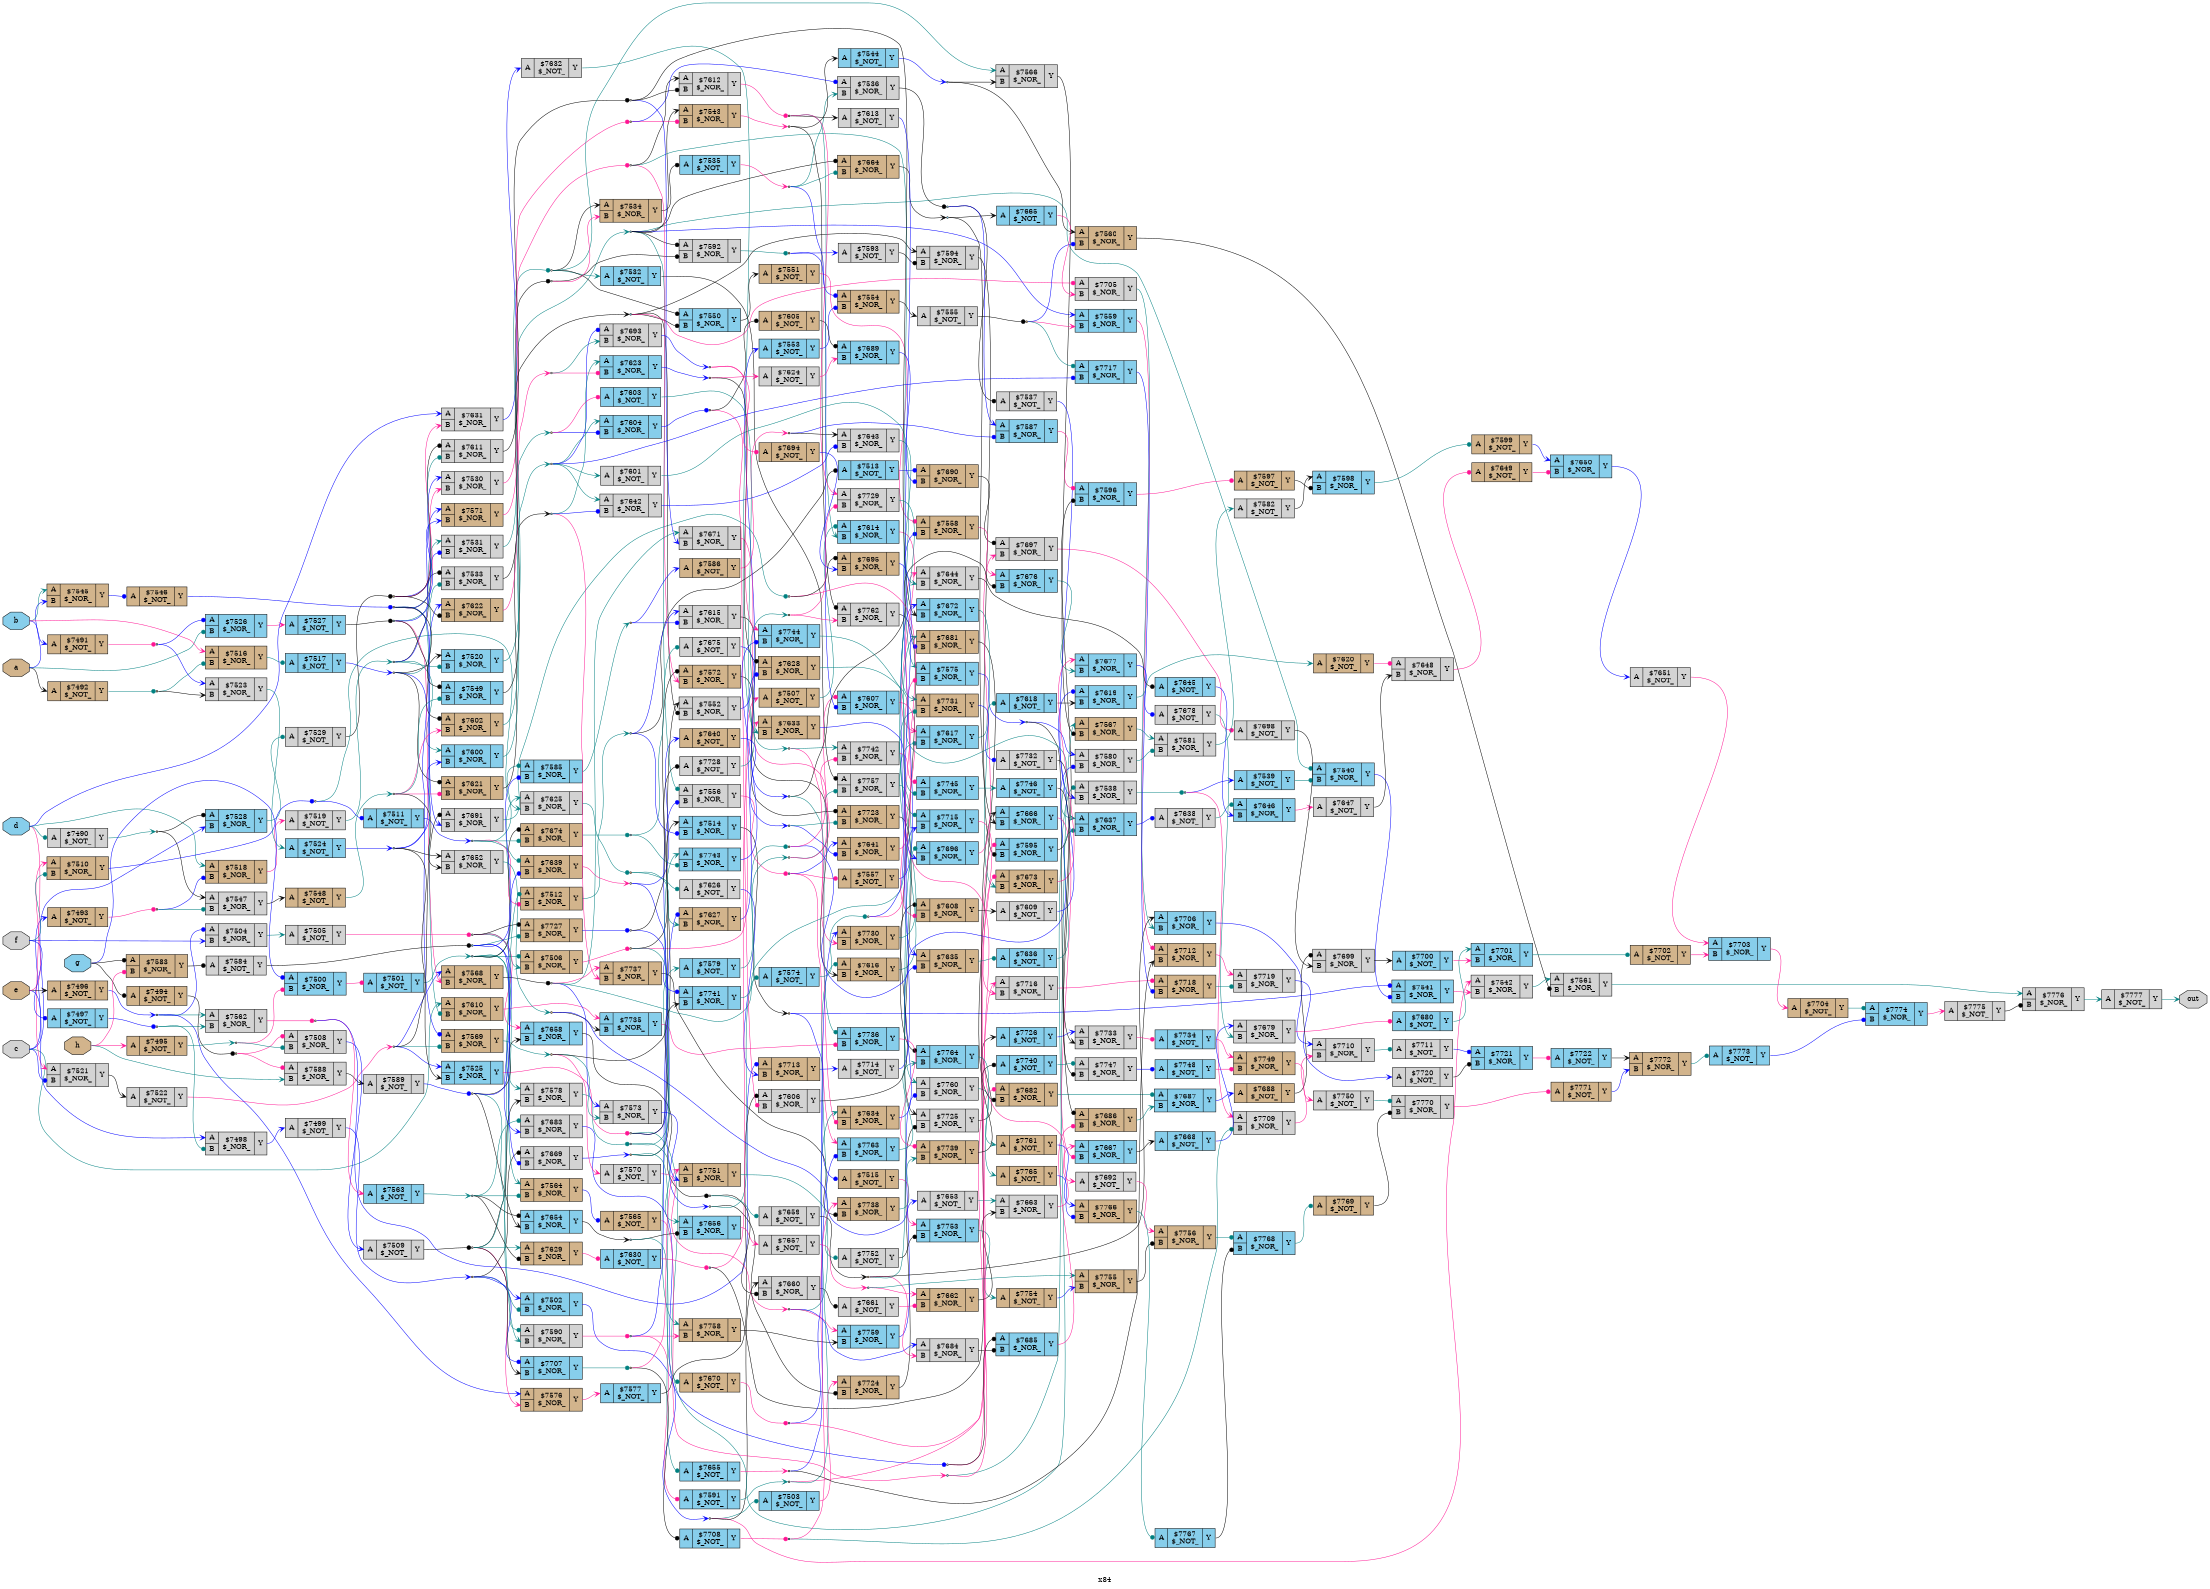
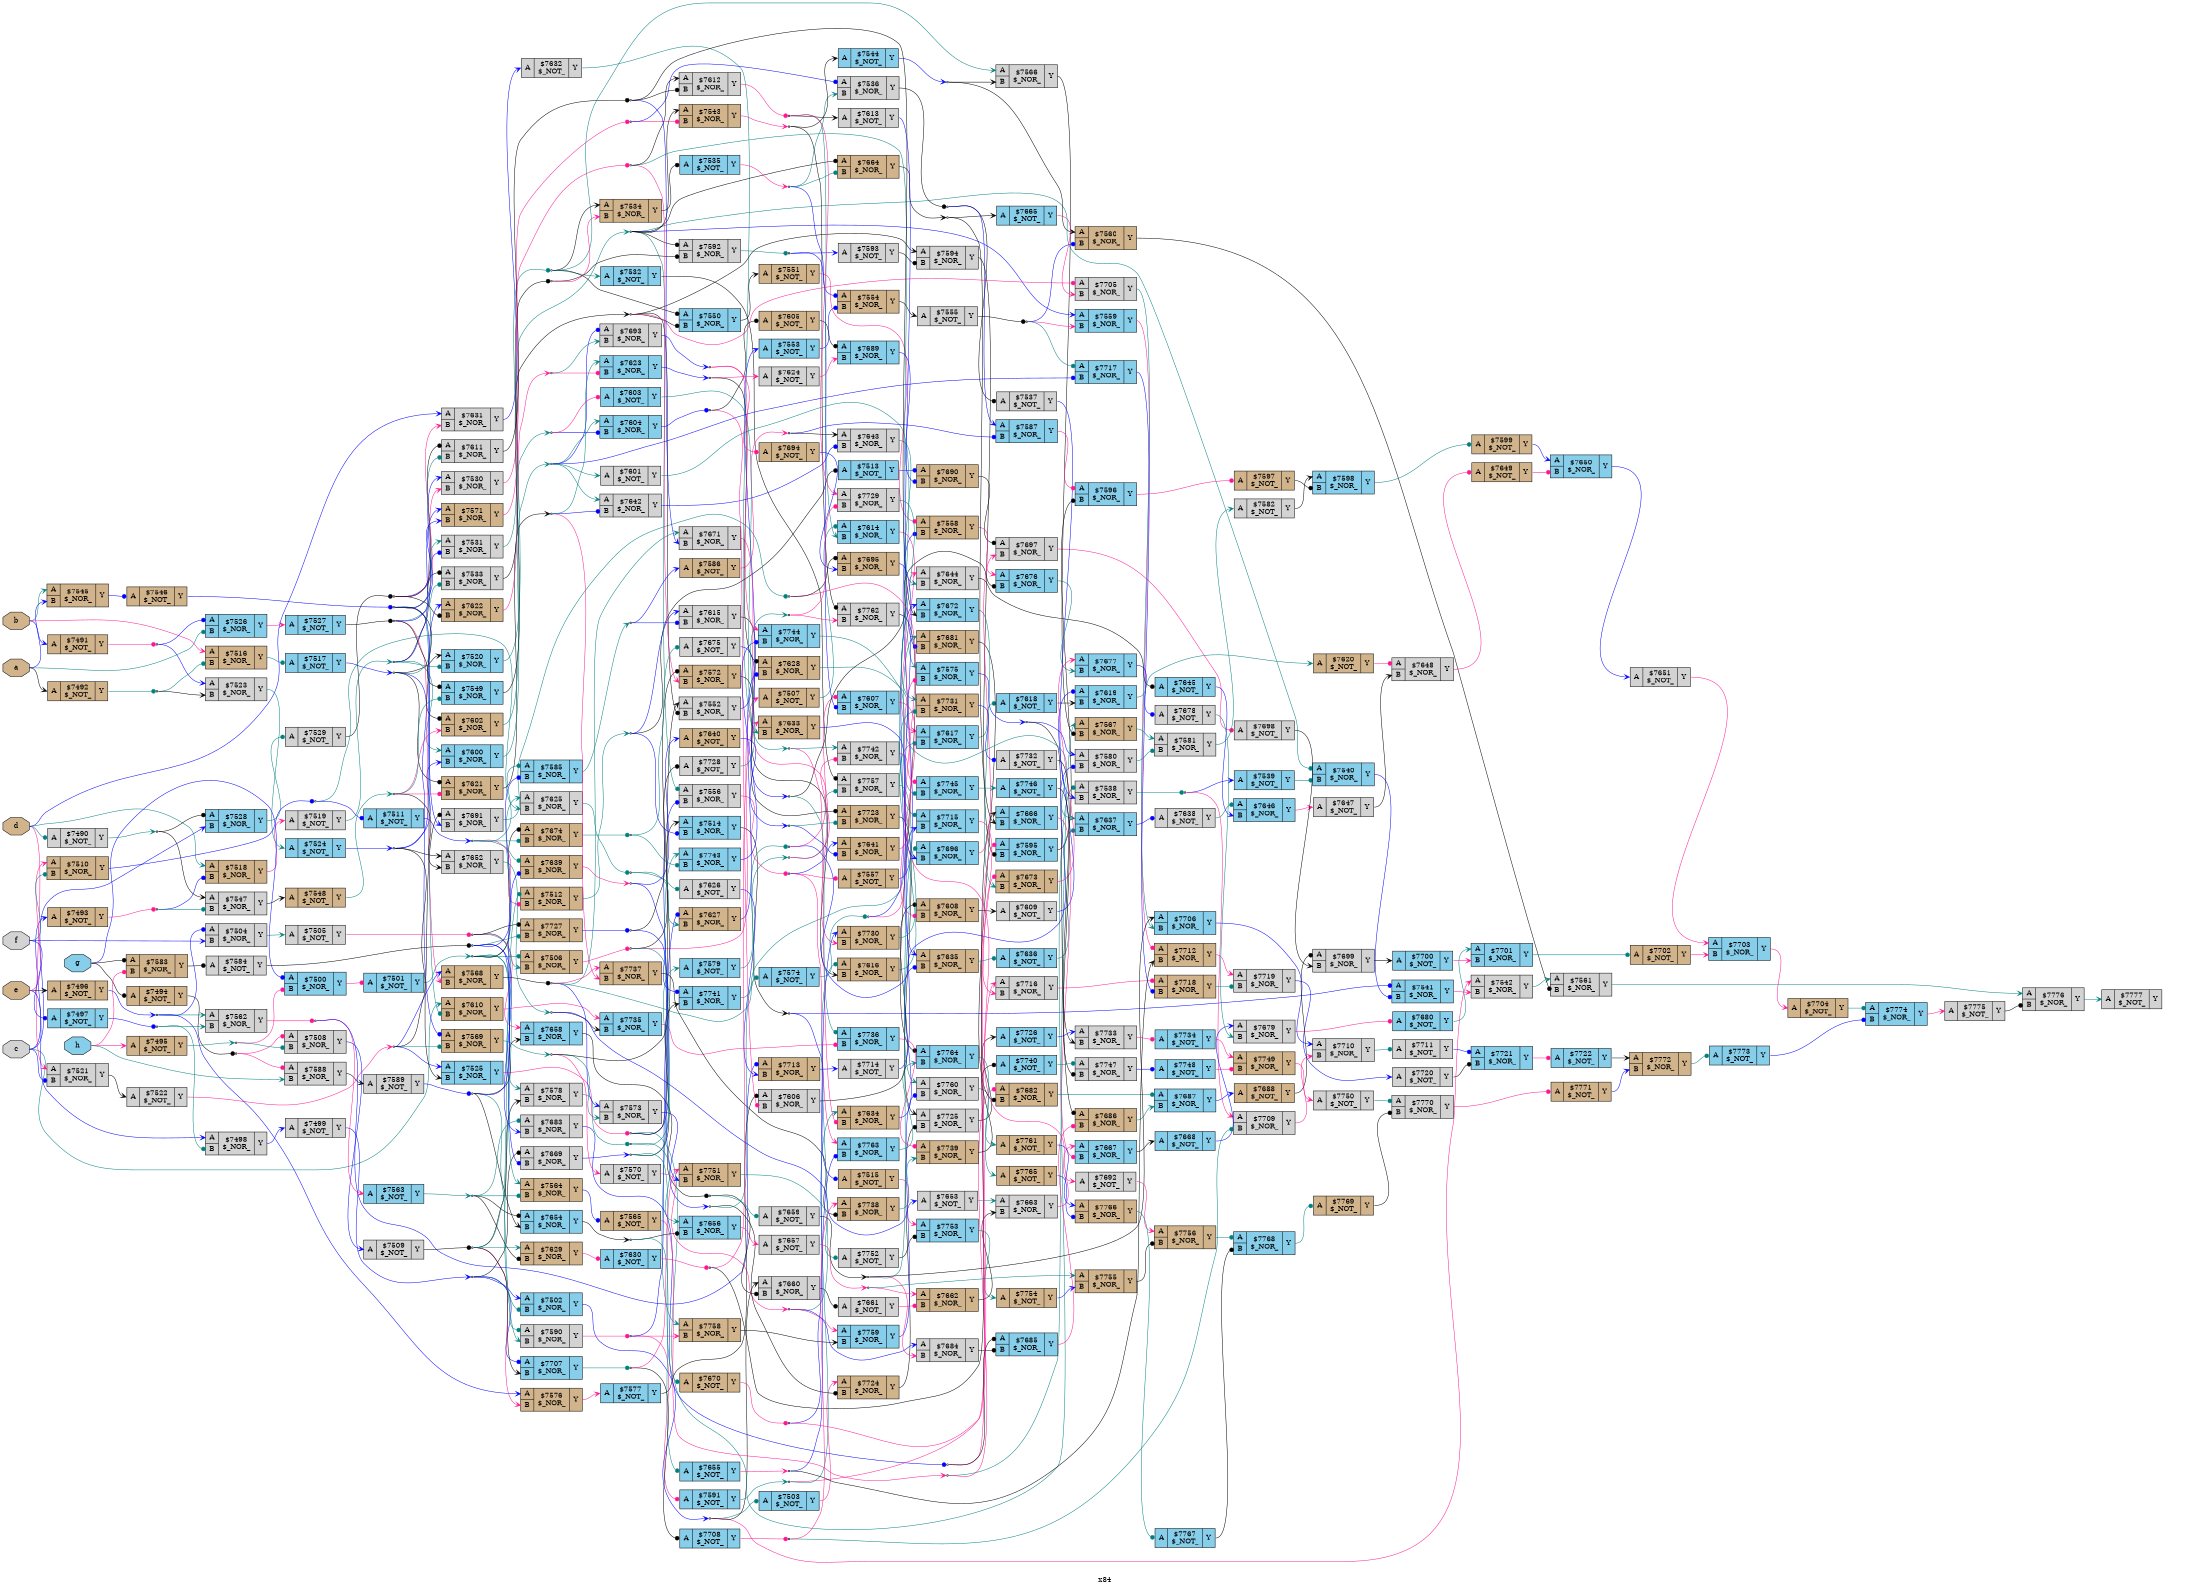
node "b": fillcolor skyblue -> tan
node "d": fillcolor skyblue -> tan
node "out": removed
node "h": fillcolor tan -> skyblue
